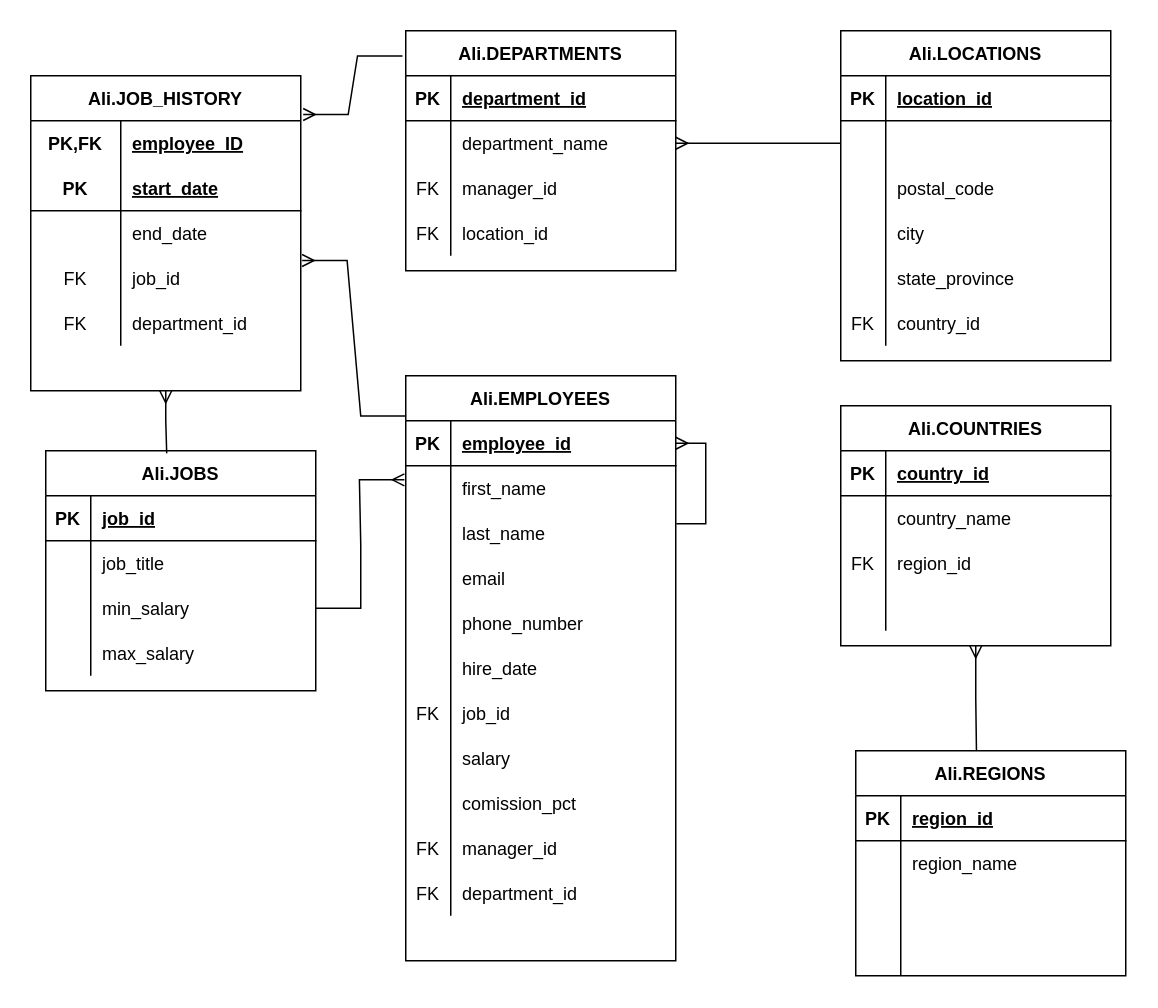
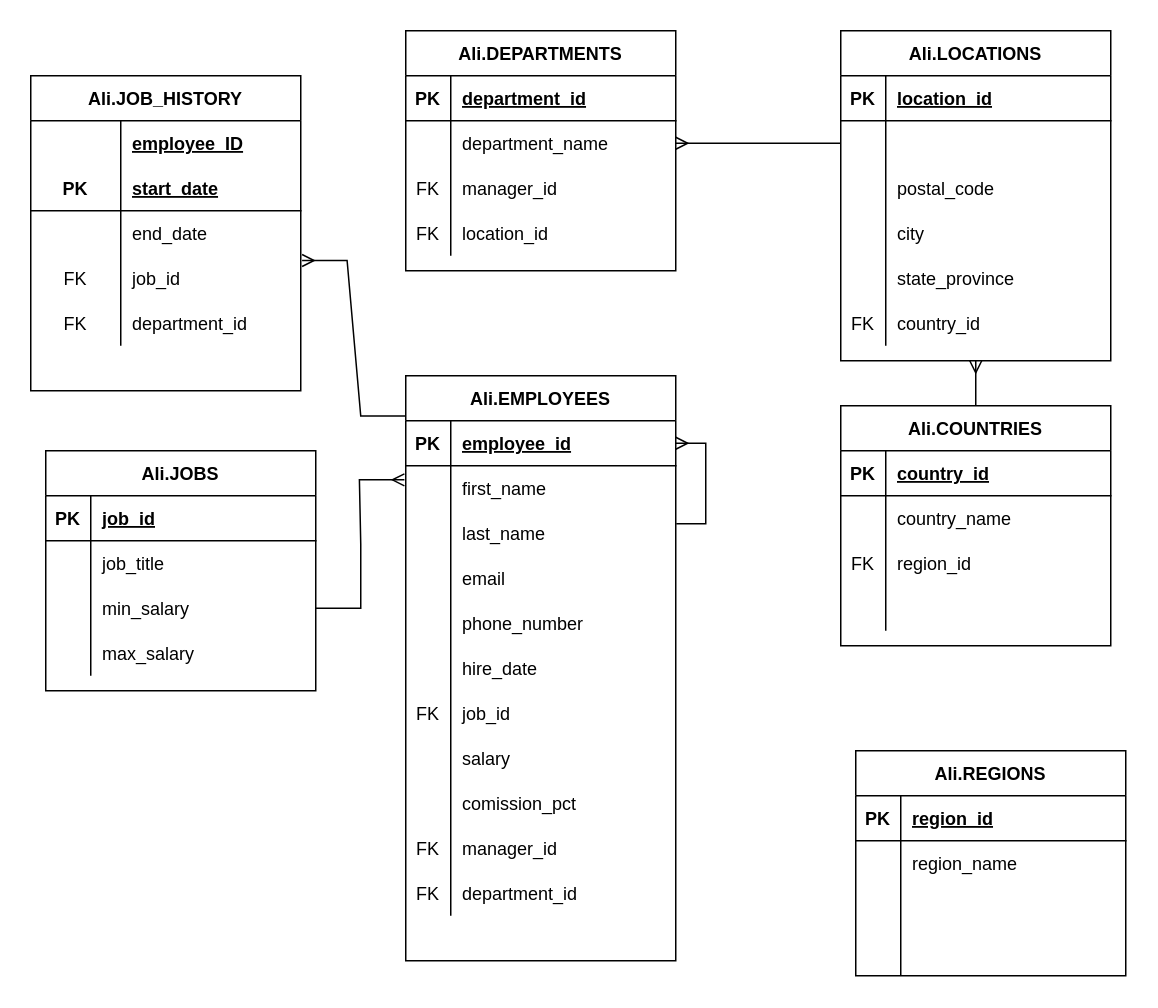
edge "Ali.DEPARTMENTS" -> "Ali.JOB_HISTORY": removed
node "PK,FK": removed
edge "Ali.COUNTRIES" -> "Ali.LOCATIONS": added
edge "Ali.JOBS" -> "Ali.JOB_HISTORY": removed
edge "Ali.REGIONS" -> "Ali.COUNTRIES": removed
